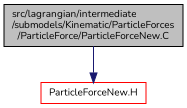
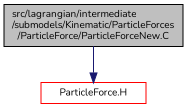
node "ParticleForceNew.H": label "ParticleForceNew.H" -> "ParticleForce.H"
